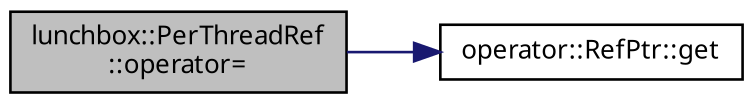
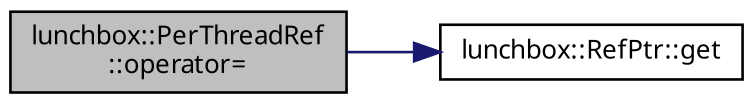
node "operator::RefPtr::get": label "operator::RefPtr::get" -> "lunchbox::RefPtr::get"
